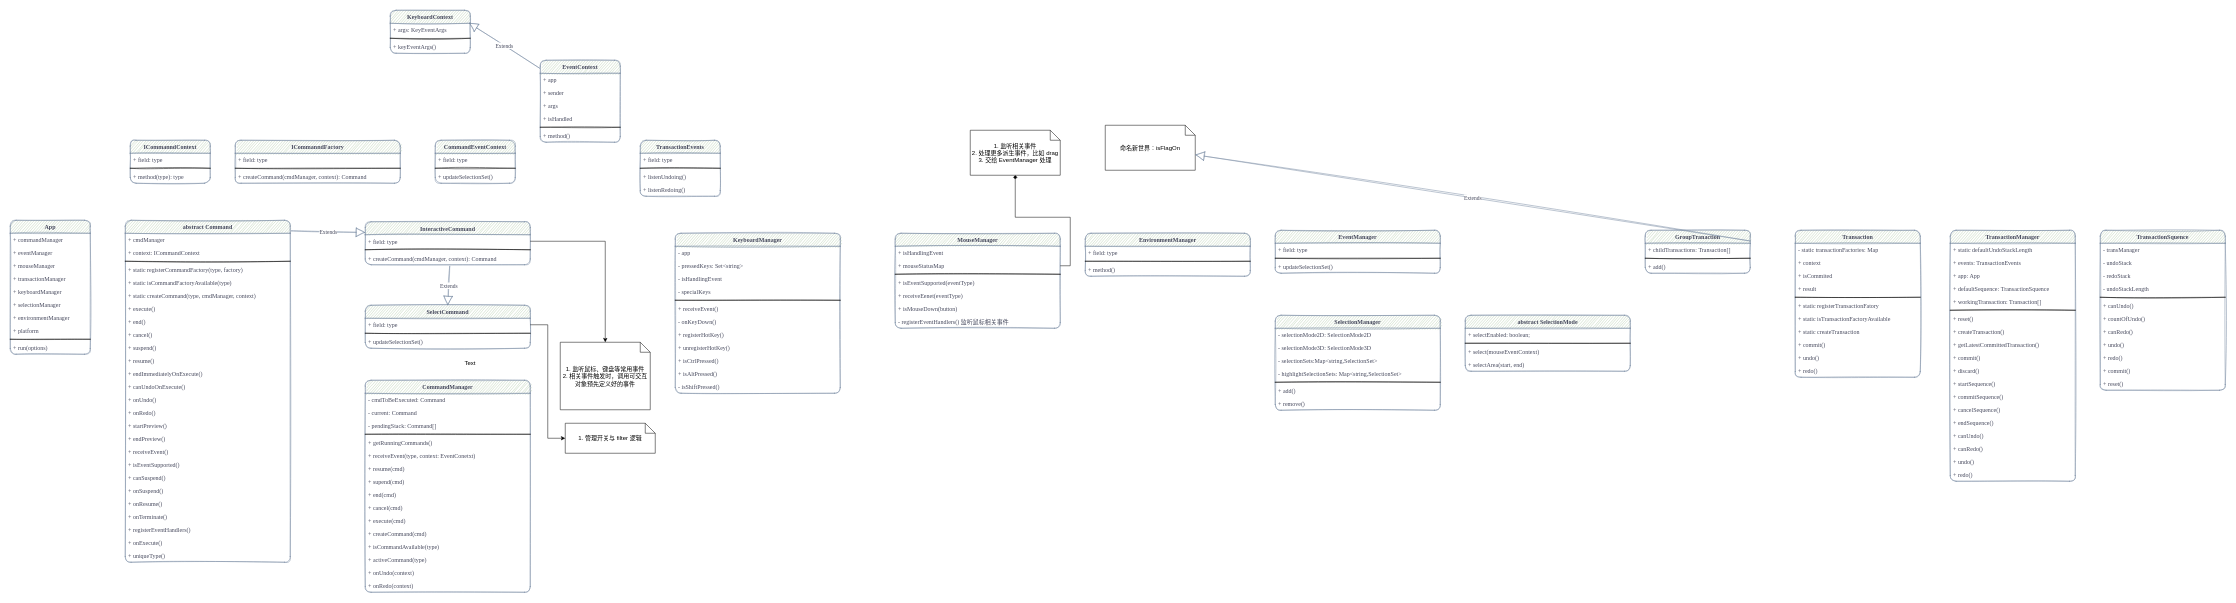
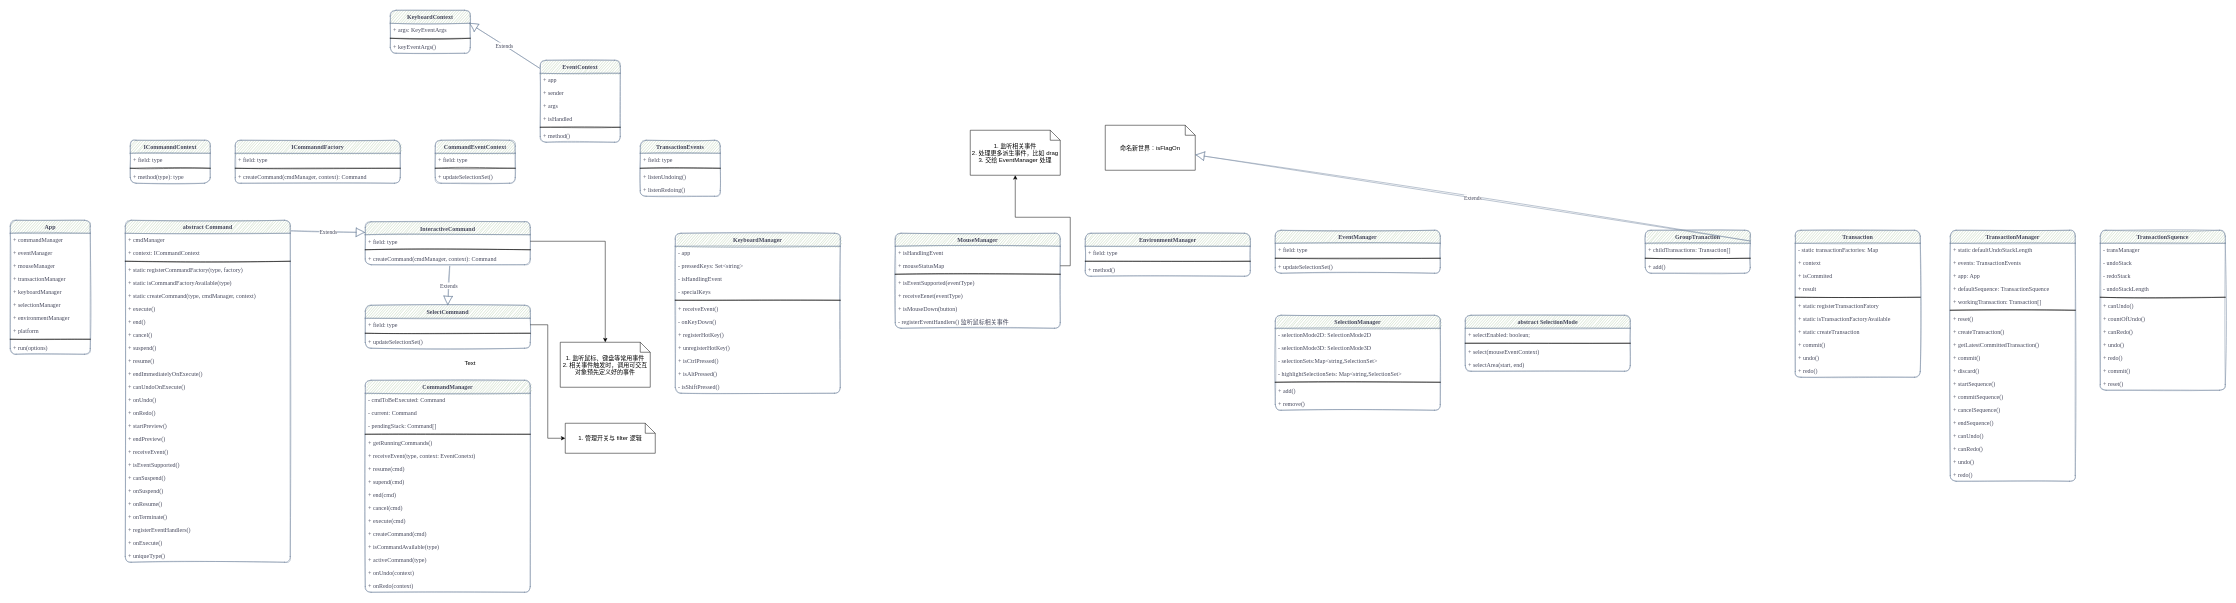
edge "+ mouseStatusMap" -> "1. 监听相关事件 2. 处理更多派生事件，比如 drag 3. 交给 EventManager 处理": arrowhead diamond -> classic
node "1. 监听鼠标、键盘等常用事件 2. 相关事件触发时，调用可交互对象预先定义好的事件": size 90x68 -> 90x45
